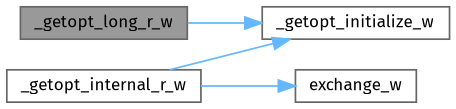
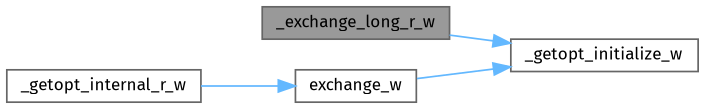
node "_getopt_long_r_w": label "_getopt_long_r_w" -> "_exchange_long_r_w"
edge "_getopt_internal_r_w" -> "_getopt_initialize_w": now "exchange_w" -> "_getopt_initialize_w"
